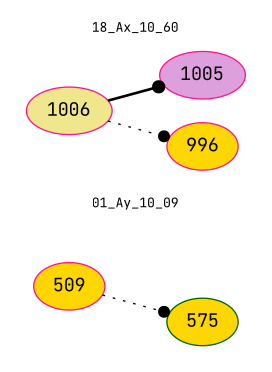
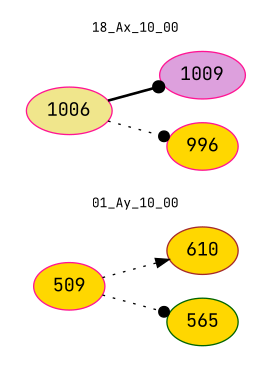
cluster "18_Ax_10_60": label "18_Ax_10_60" -> "18_Ax_10_00"
node "1005": label "1005" -> "1009"
cluster "01_Ay_10_09": label "01_Ay_10_09" -> "01_Ay_10_00"
node "610": added
node "575": label "575" -> "565"
